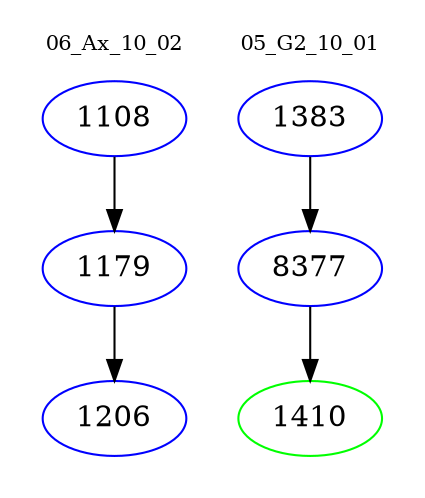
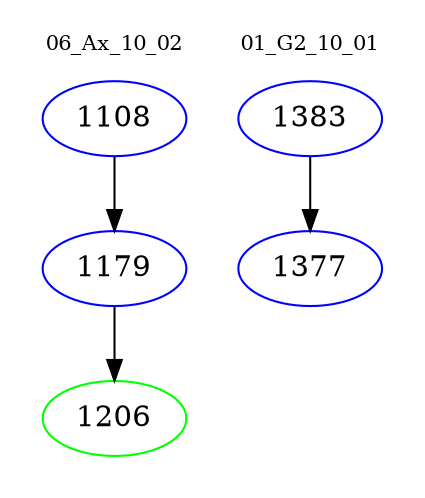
cluster "05_G2_10_01": label "05_G2_10_01" -> "01_G2_10_01"
node "8377": label "8377" -> "1377"
node "1206": color blue -> green
node "1410": removed
